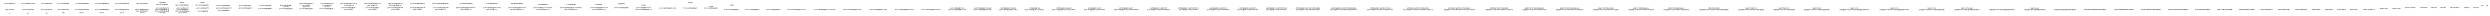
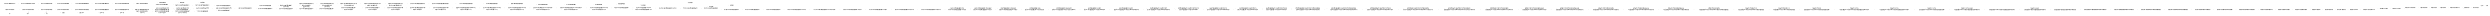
node "43, 61: 8 9 10 11 20 21 22 23 48 49 50 51 56 57 58 59": removed
